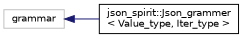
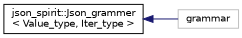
edge "json_spirit::Json_grammer < Value_type, Iter_type >" -> "grammar": reversed
